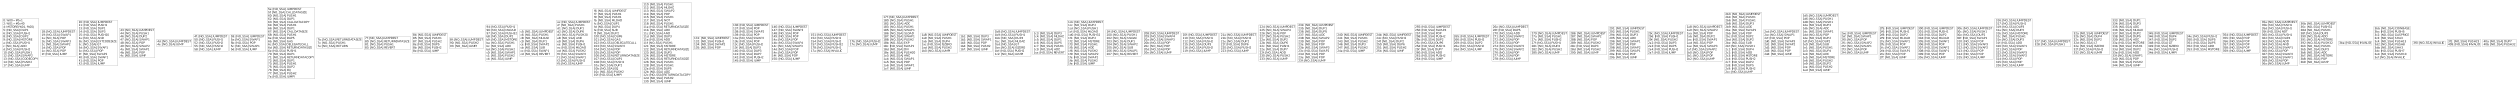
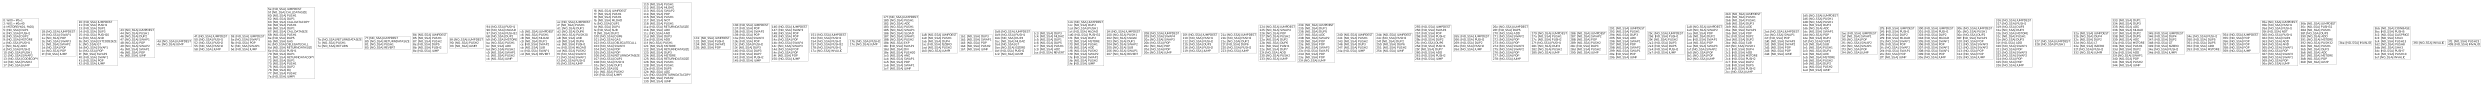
node "40a: [NO_SSA] DUP7 40b: [NO_SSA] PUSH32": removed
